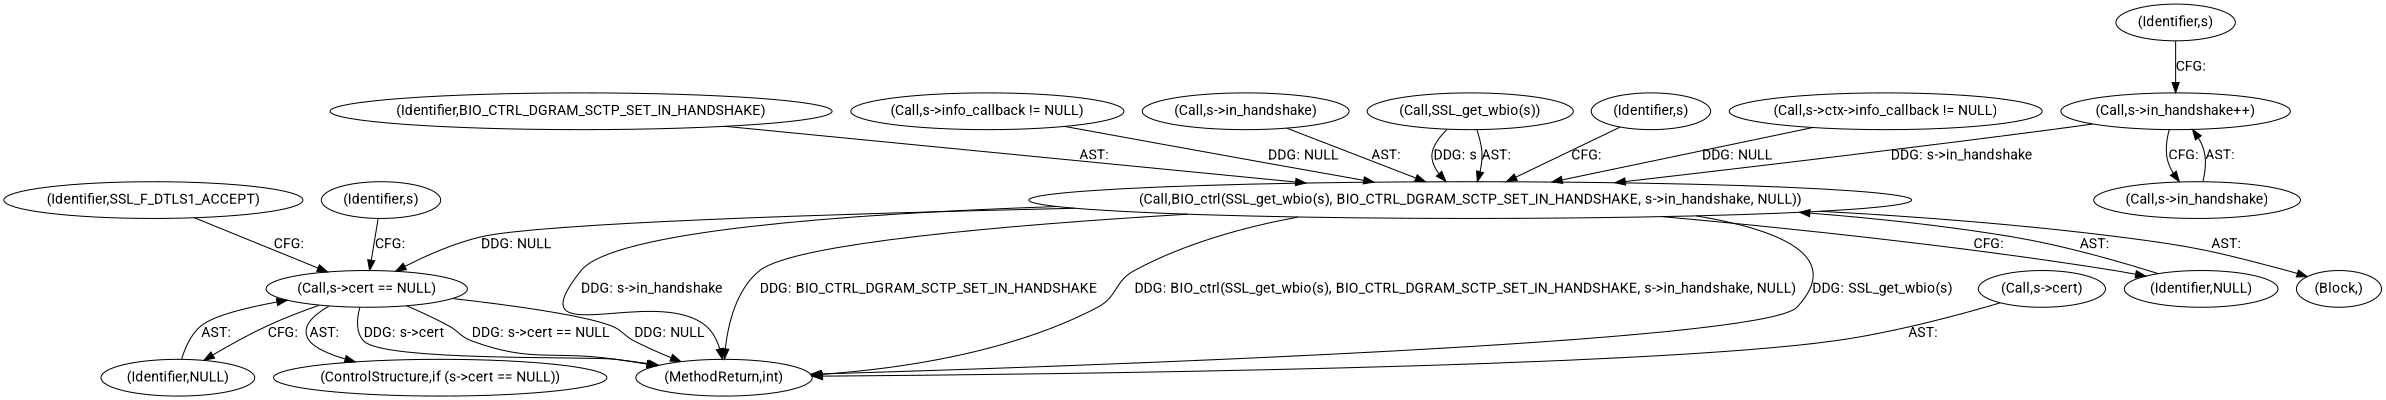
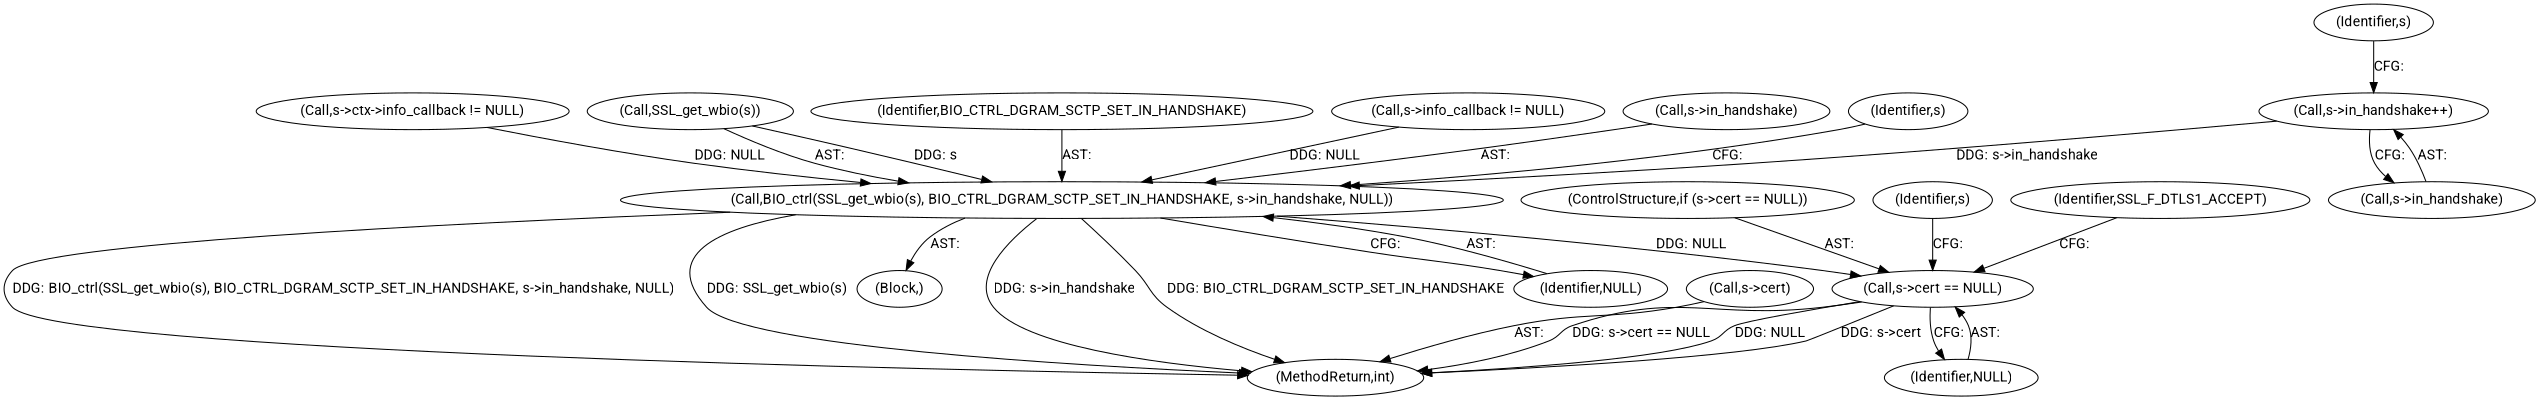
edge "(Call,s->cert == NULL)" -> "(ControlStructure,if (s->cert == NULL))": reversed
